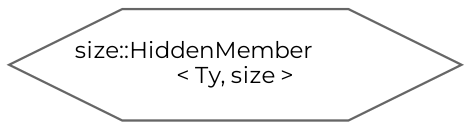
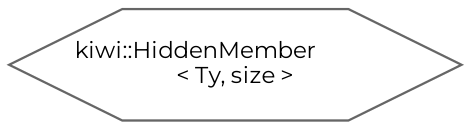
node "size::HiddenMember < Ty, size >": label "size::HiddenMember < Ty, size >" -> "kiwi::HiddenMember < Ty, size >"
